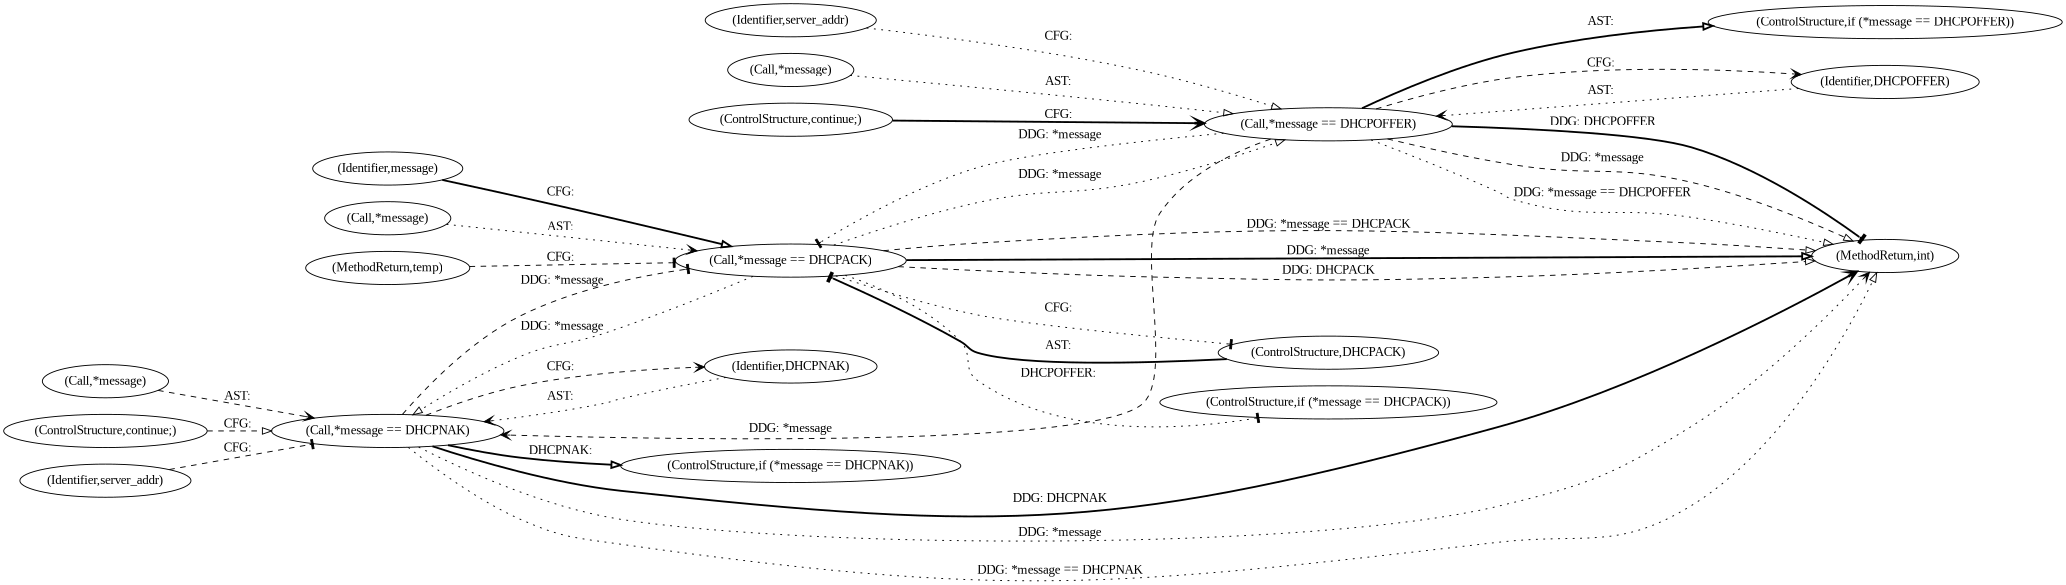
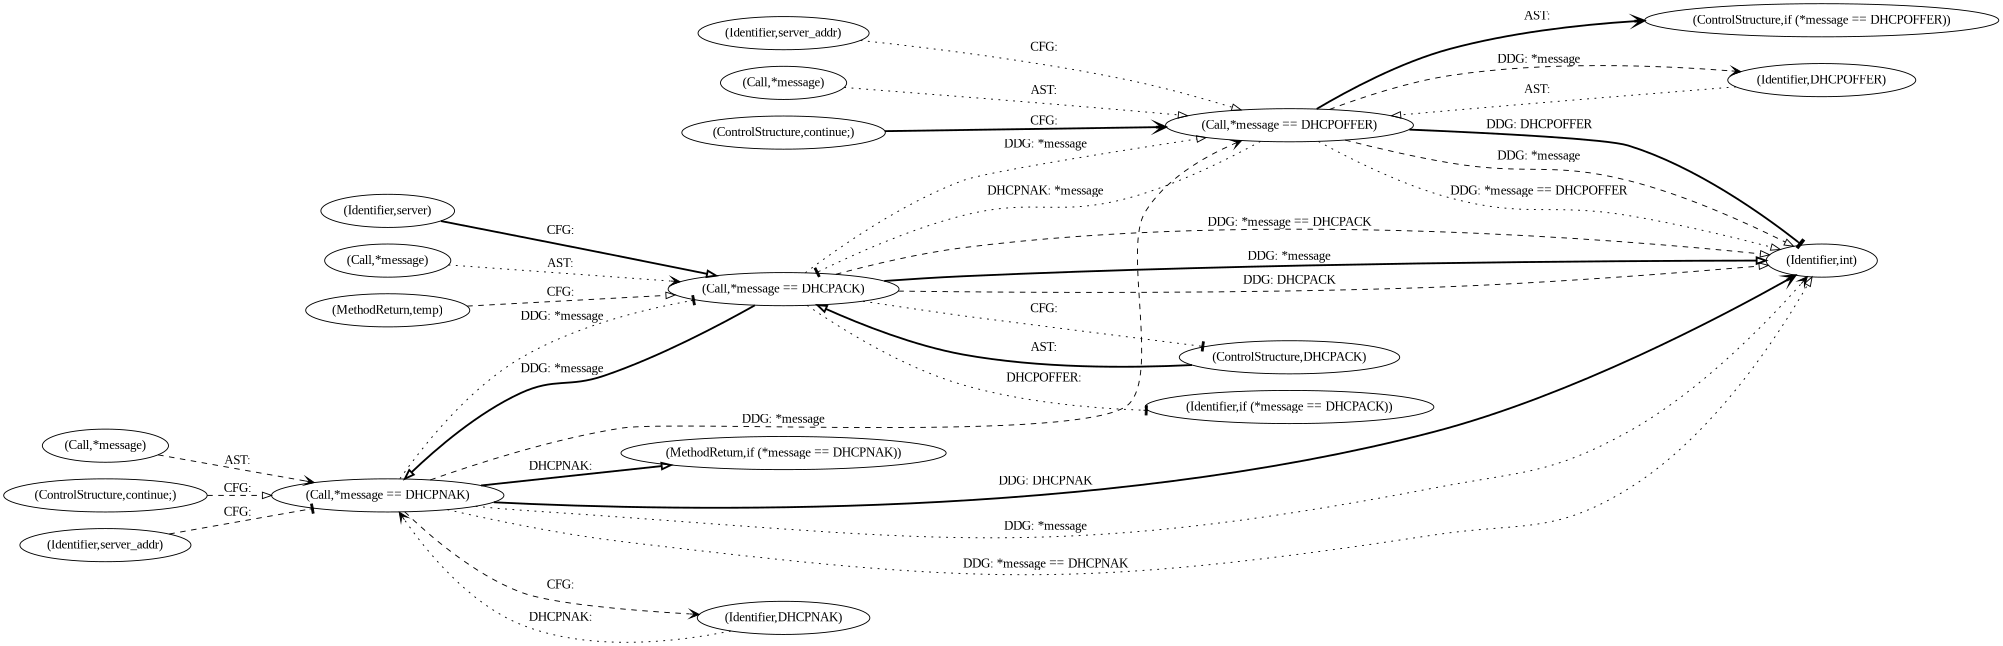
edge "(Call,*message == DHCPOFFER)" -> "(ControlStructure,if (*message == DHCPOFFER))": arrowhead onormal -> vee
edge "(Call,*message == DHCPOFFER)" -> "(Identifier,DHCPOFFER)": label "CFG: " -> "DDG: *message"
edge "(Identifier,DHCPOFFER)" -> "(Call,*message == DHCPOFFER)": arrowhead vee -> onormal
edge "(Call,*message == DHCPOFFER)" -> "(Call,*message == DHCPACK)": label "DDG: *message" -> "DHCPNAK: *message"
node "(Identifier,message)": label "(Identifier,message)" -> "(Identifier,server)"
node "(MethodReturn,int)": label "(MethodReturn,int)" -> "(Identifier,int)"
edge "(MethodReturn,temp)" -> "(Call,*message == DHCPACK)": arrowhead tee -> onormal
edge "(Call,*message == DHCPNAK)" -> "(Call,*message == DHCPACK)": style dashed -> dotted
edge "(Call,*message == DHCPACK)" -> "(Call,*message == DHCPNAK)": style dotted -> bold
edge "(ControlStructure,DHCPACK)" -> "(Call,*message == DHCPACK)": arrowhead tee -> onormal
edge "(Identifier,DHCPNAK)" -> "(Call,*message == DHCPNAK)": label "AST: " -> "DHCPNAK: "
node "(ControlStructure,if (*message == DHCPACK))": label "(ControlStructure,if (*message == DHCPACK))" -> "(Identifier,if (*message == DHCPACK))"
edge "(Call,*message == DHCPOFFER)" -> "(Call,*message == DHCPNAK)": reversed
node "(ControlStructure,if (*message == DHCPNAK))": label "(ControlStructure,if (*message == DHCPNAK))" -> "(MethodReturn,if (*message == DHCPNAK))"
